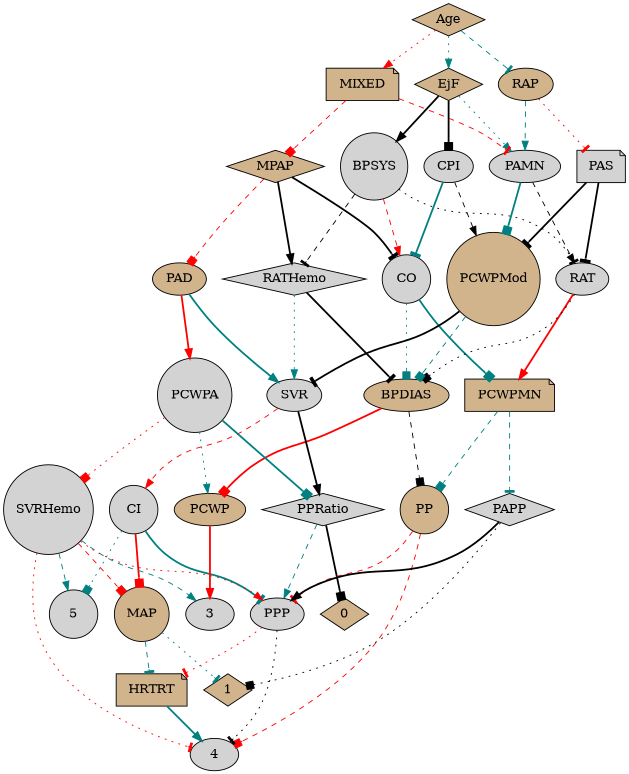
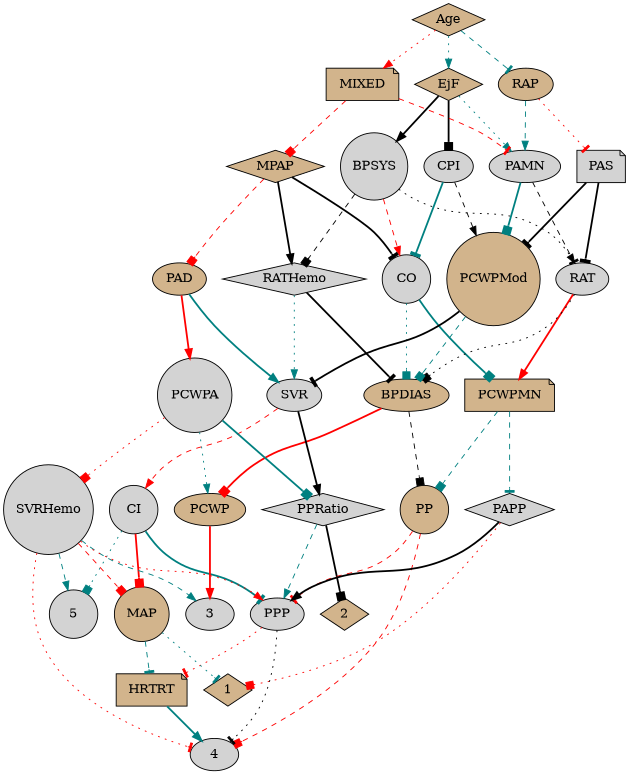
edge "BPSYS" -> "RATHemo": arrowhead tee -> box
node "0": label "0" -> "2"
edge "PAPP" -> "1": color black -> red
